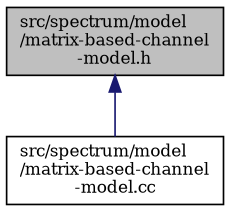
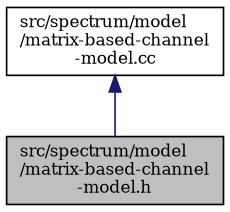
edge "src/spectrum/model /matrix-based-channel -model.cc" -> "src/spectrum/model /matrix-based-channel -model.h": reversed
